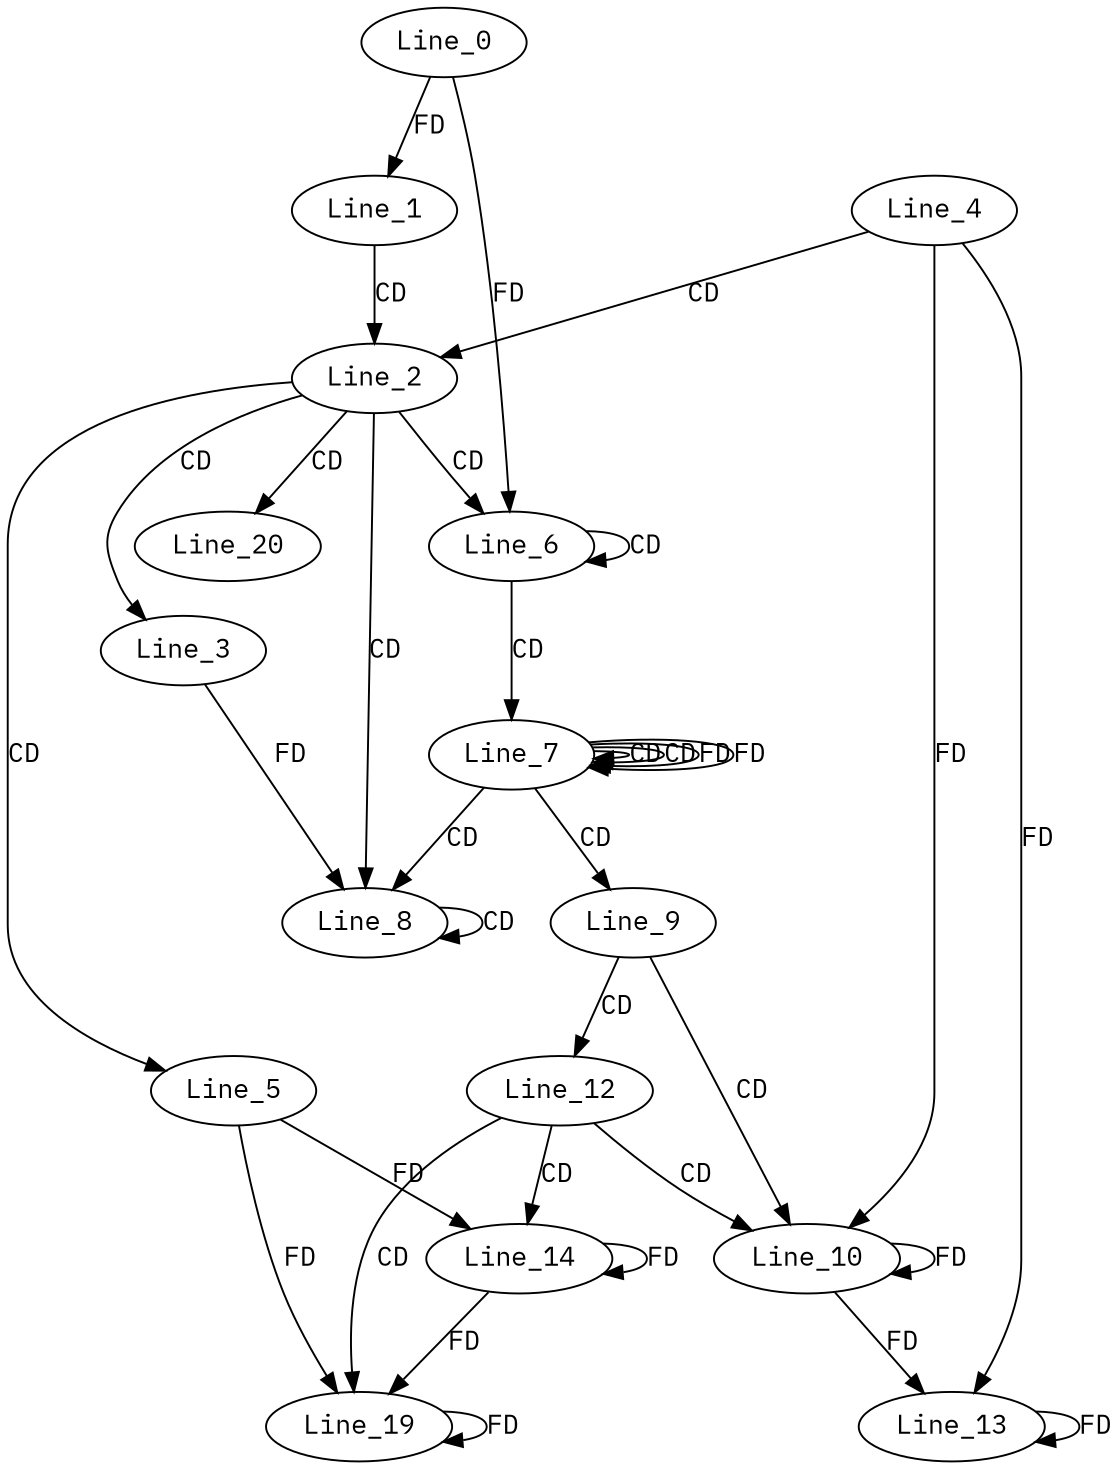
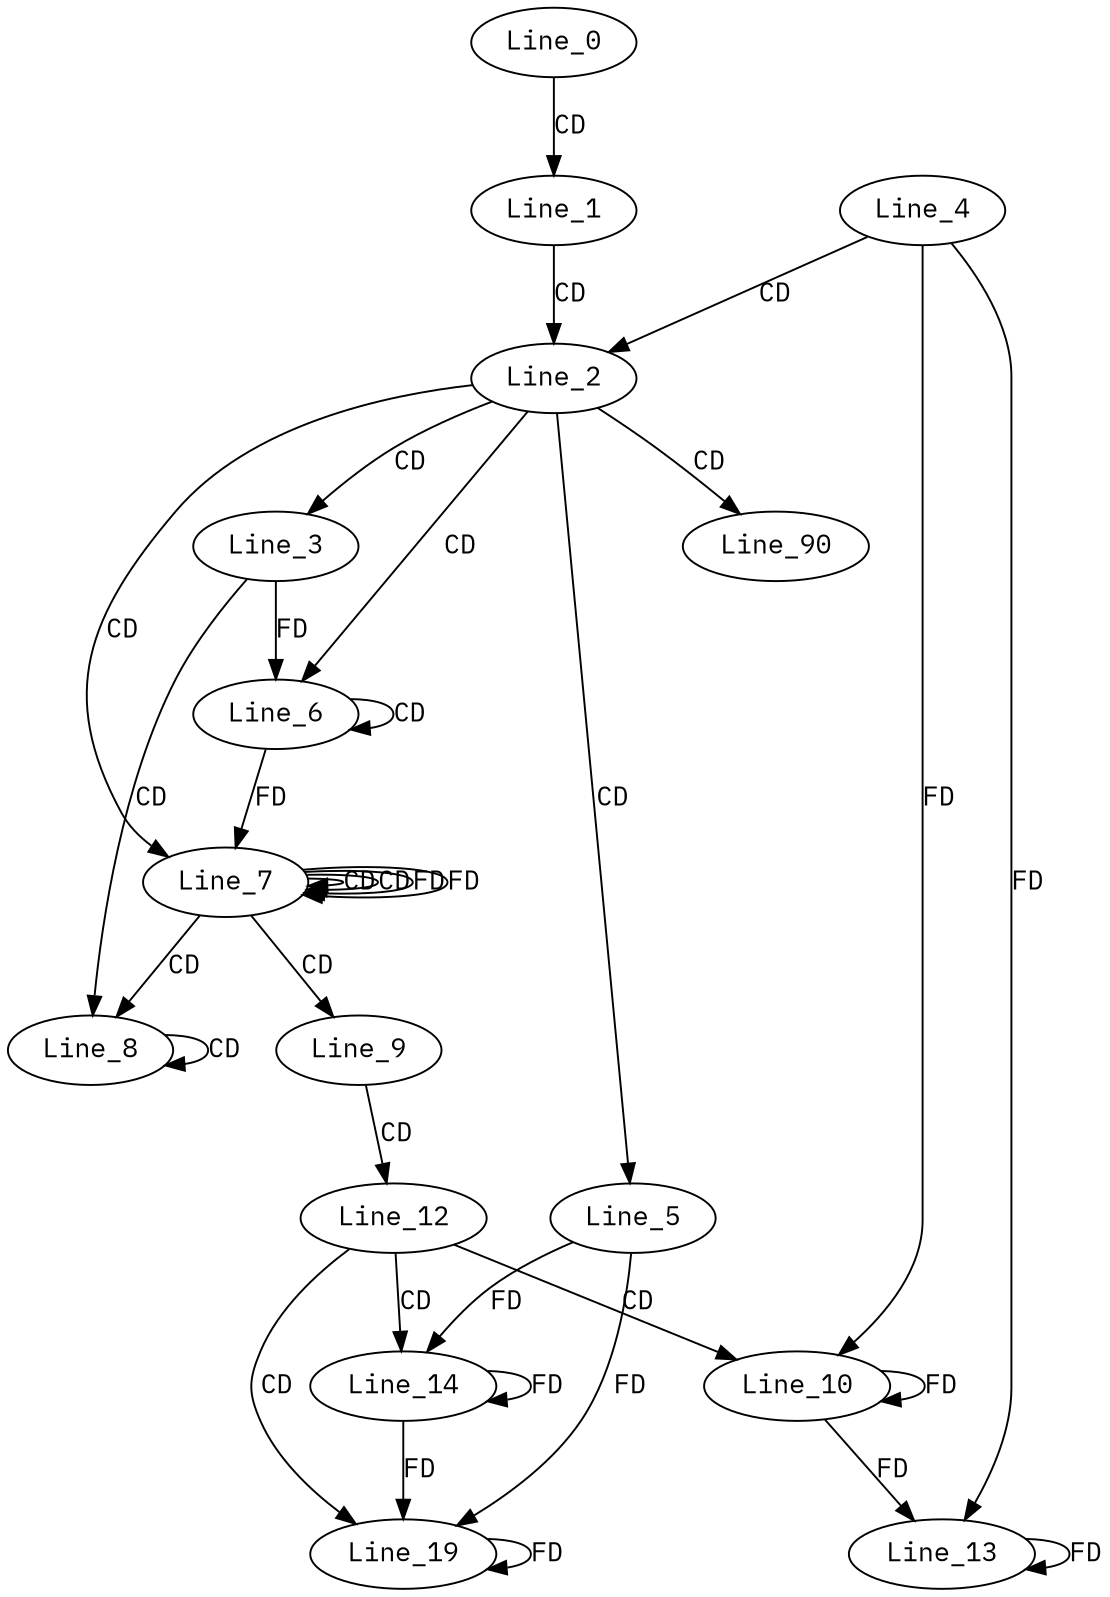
edge "Line_0" -> "Line_1": label "FD" -> "CD"
edge "Line_0" -> "Line_6": now "Line_3" -> "Line_6"
node "Line_20": label "Line_20" -> "Line_90"
edge "Line_2" -> "Line_8": now "Line_2" -> "Line_7"
edge "Line_6" -> "Line_7": label "CD" -> "FD"
edge "Line_3" -> "Line_8": label "FD" -> "CD"
edge "Line_9" -> "Line_10": removed, label "CD"
